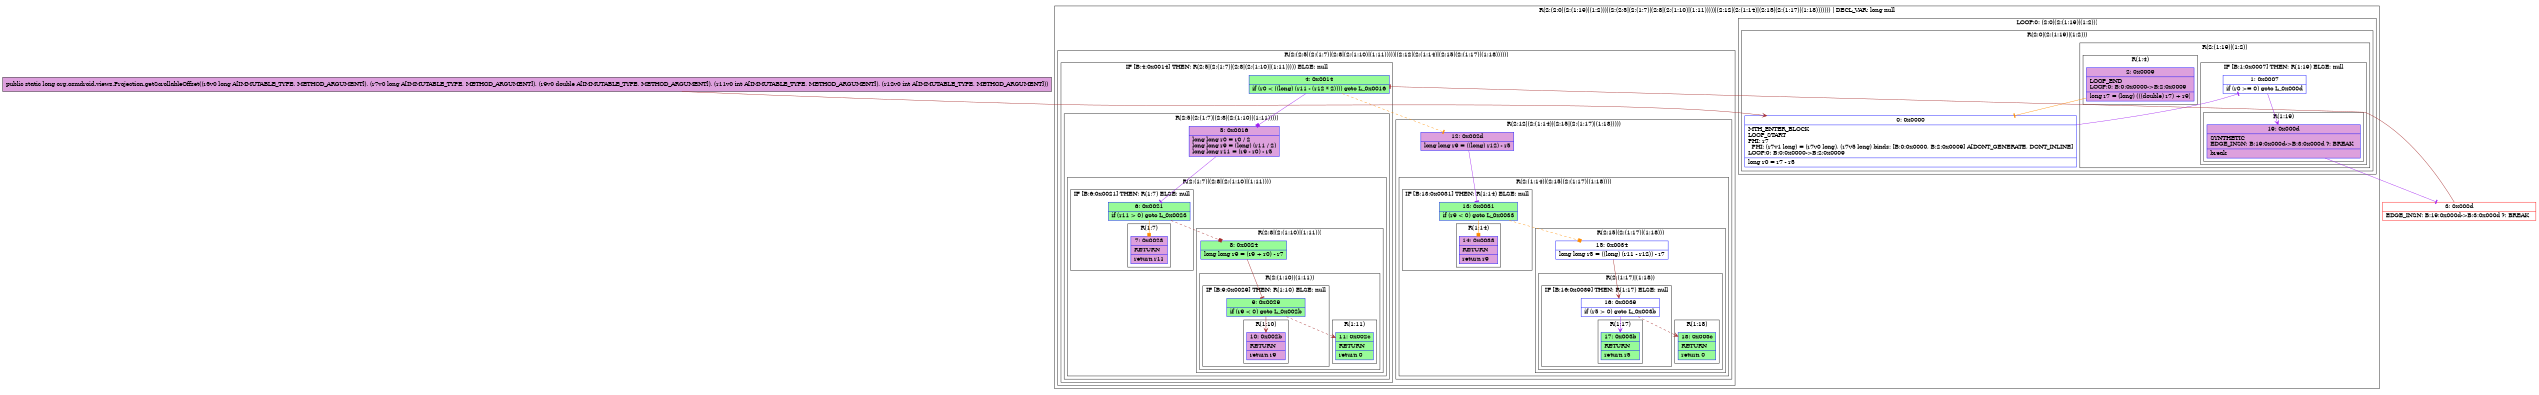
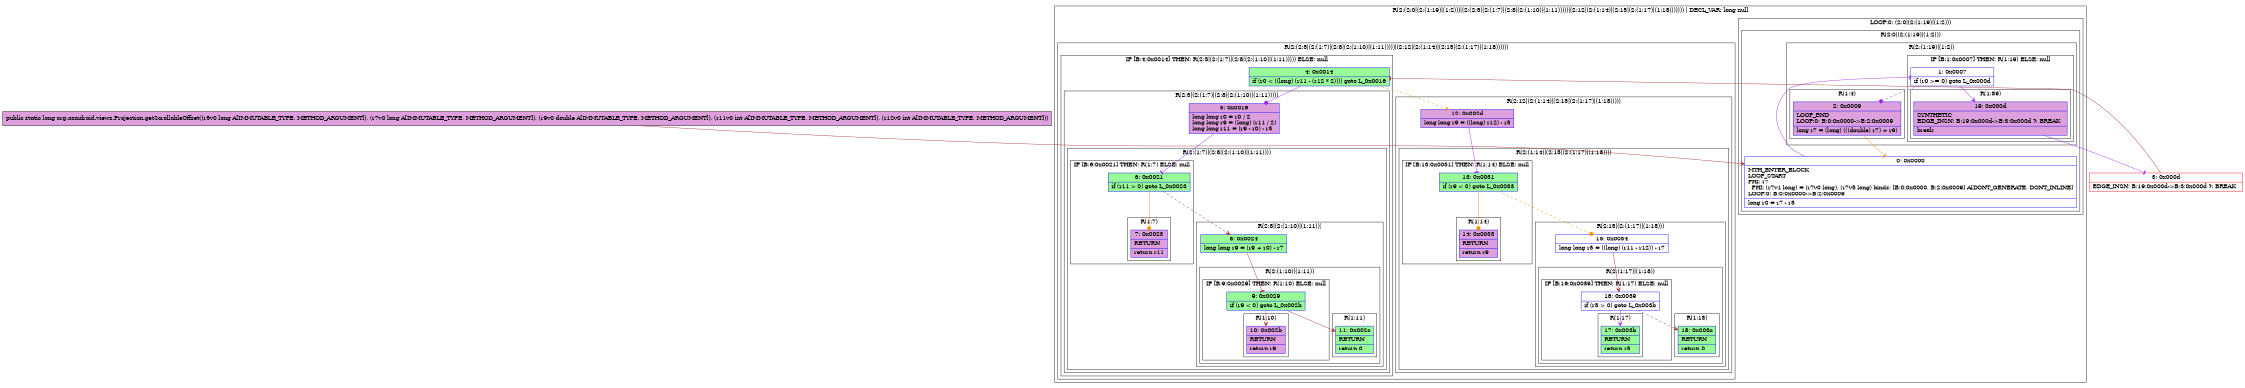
edge "1: 0x0007" -> "2: 0x0009": added
cluster "R(1:19)": label "R(1:19)" -> "R(1:89)"
edge "6: 0x0021" -> "8: 0x0024": arrowhead box -> vee
edge "9: 0x0029" -> "11: 0x002c": style dashed -> solid
